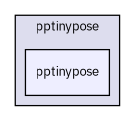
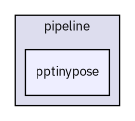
cluster "pptinypose": label "pptinypose" -> "pipeline"
